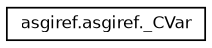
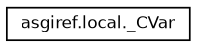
node "asgiref.asgiref._CVar": label "asgiref.asgiref._CVar" -> "asgiref.local._CVar"
